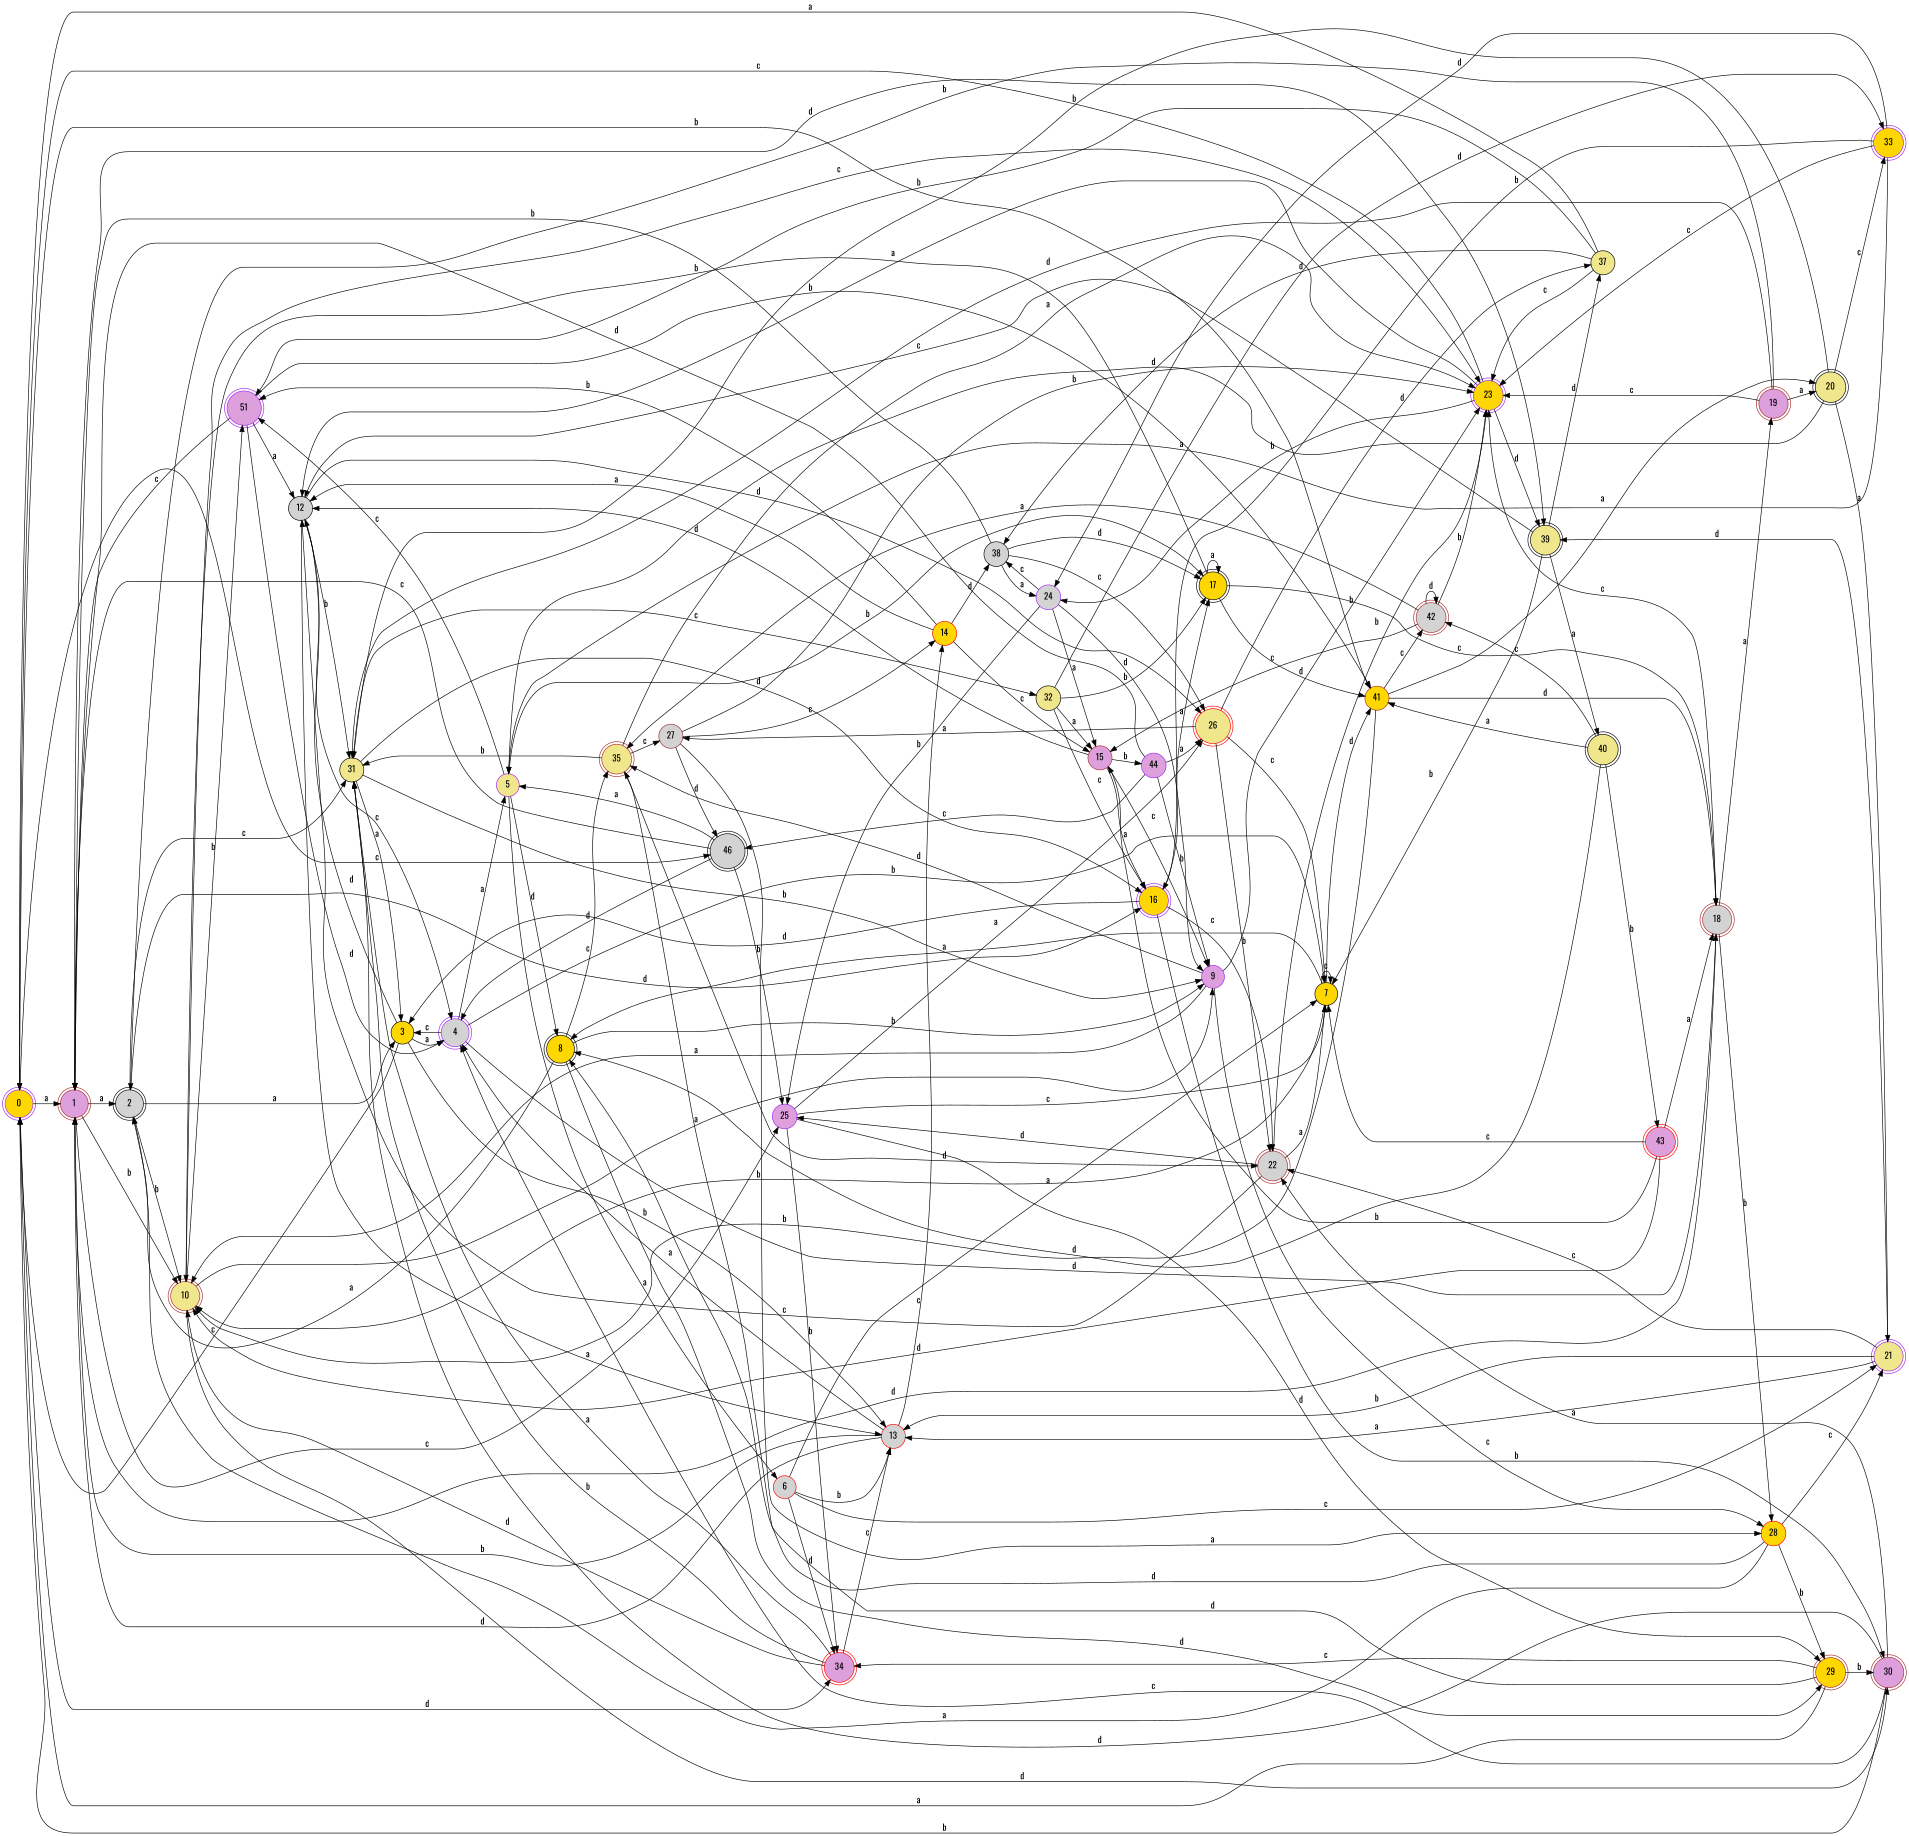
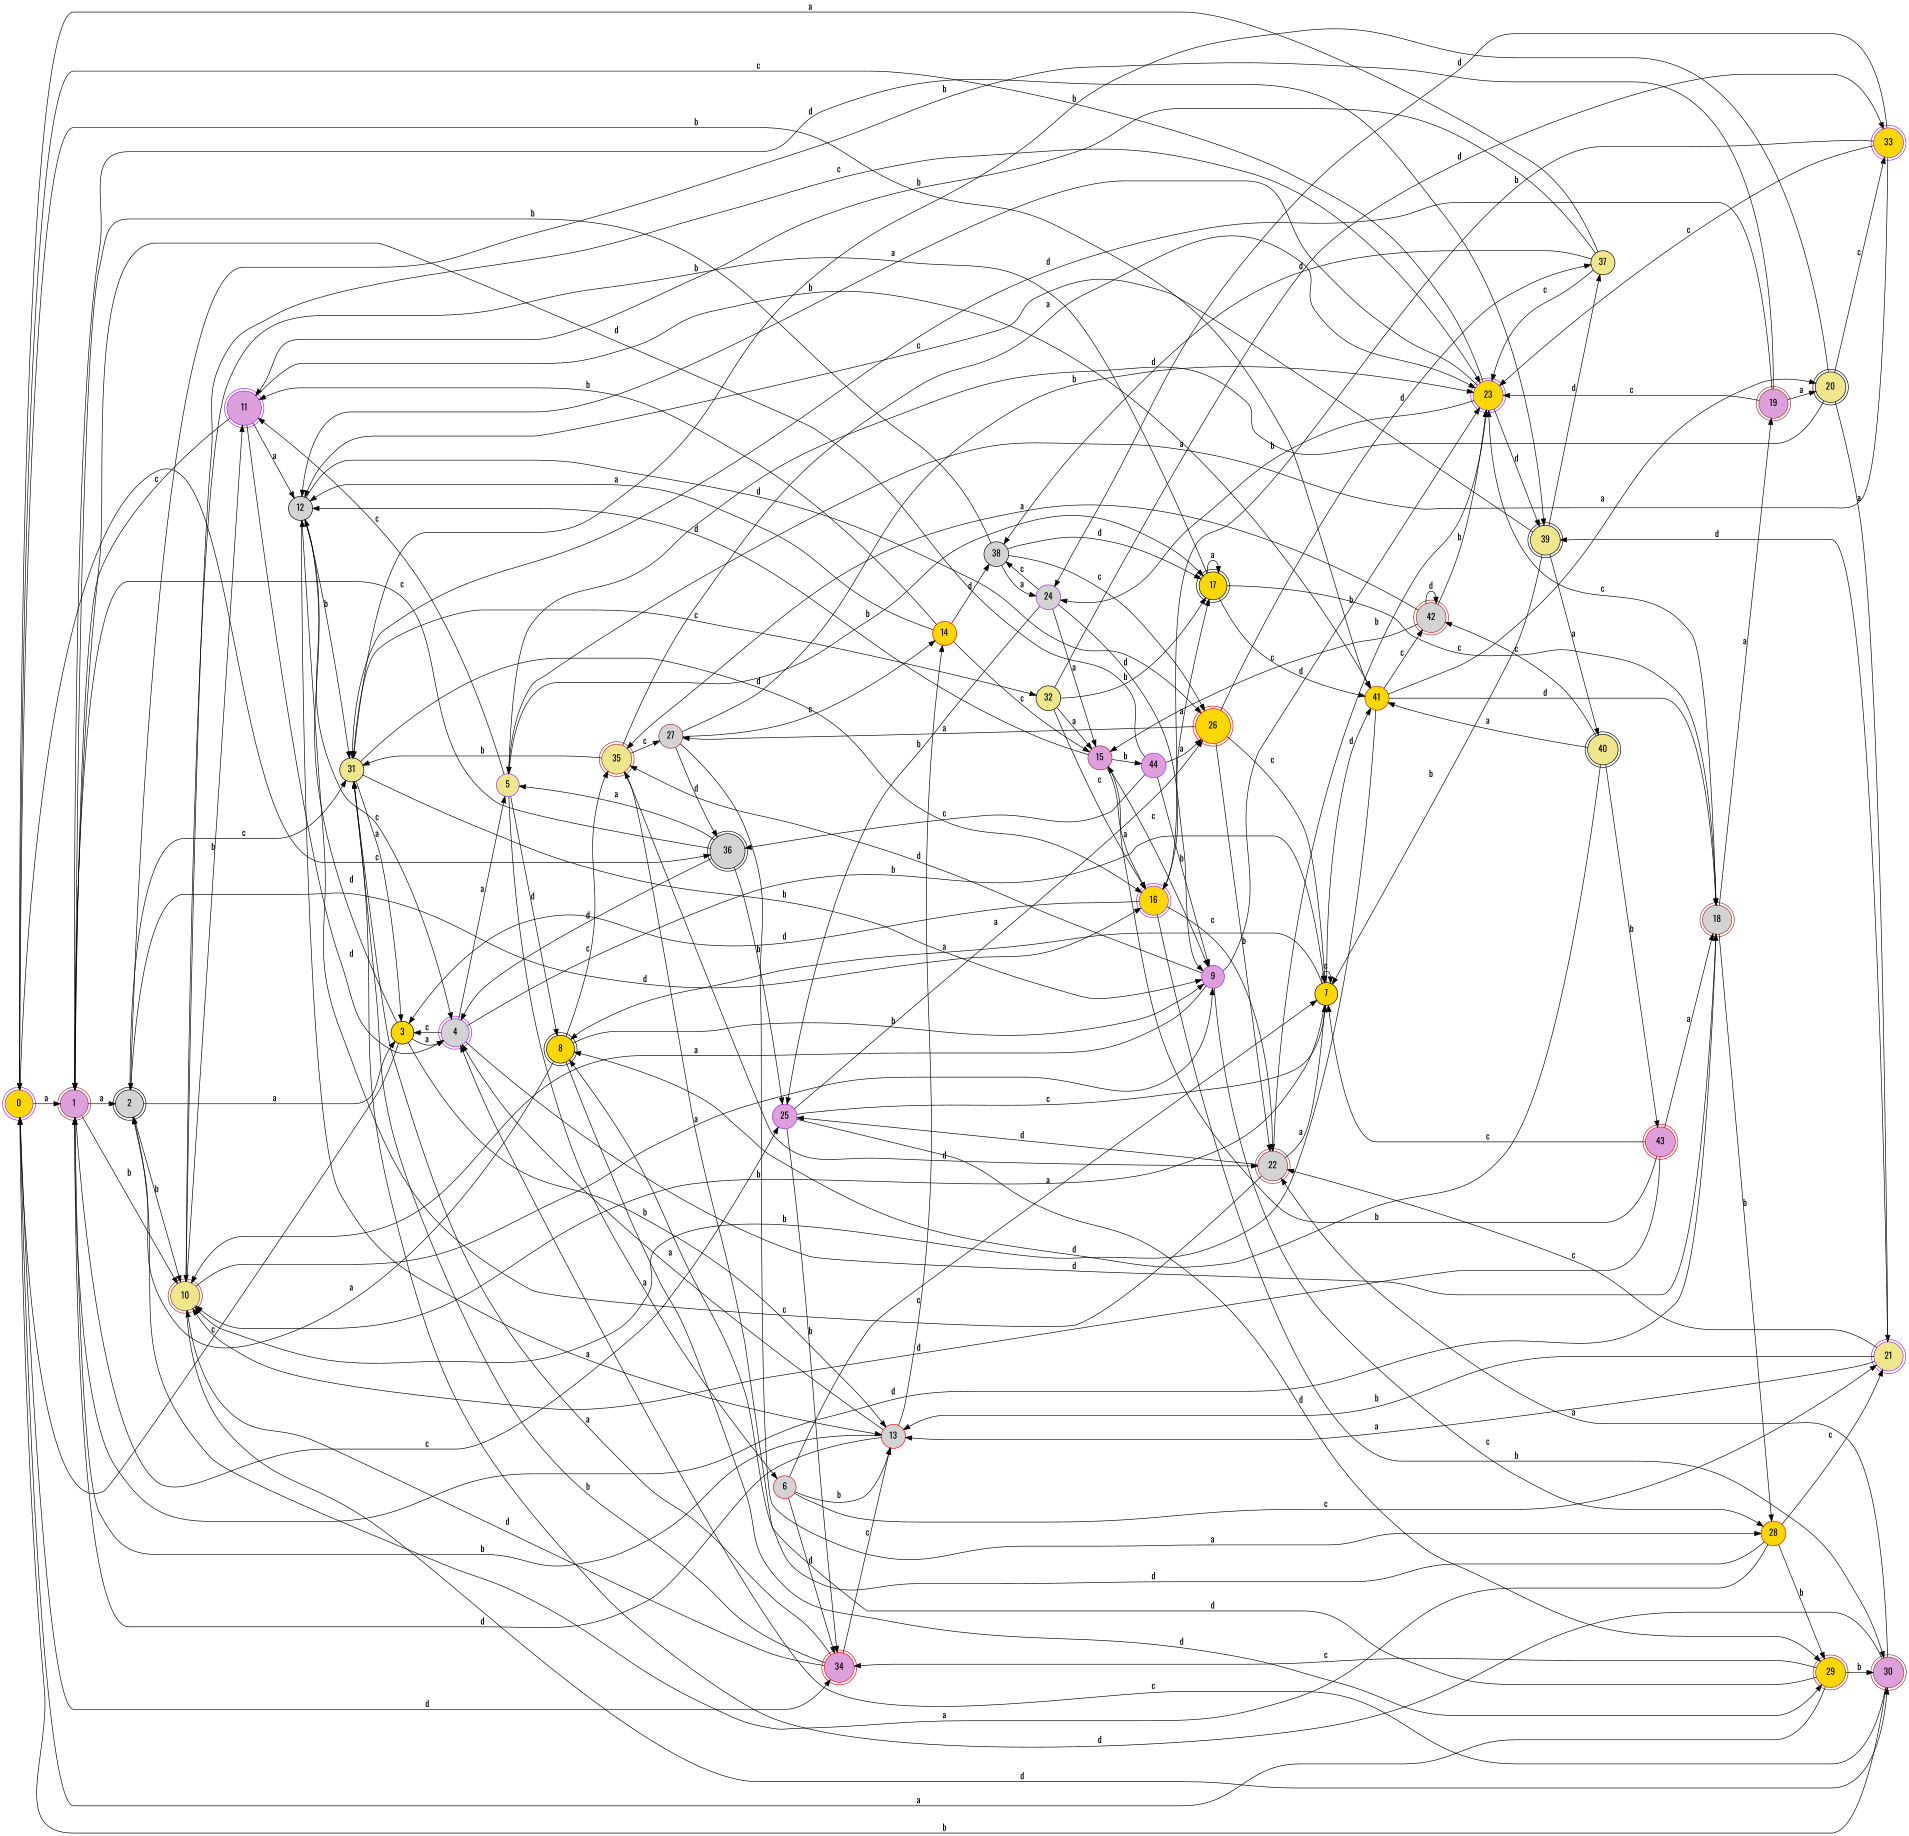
node "51": label "51" -> "11"
node "26": fillcolor khaki -> gold
node "46": label "46" -> "36"
